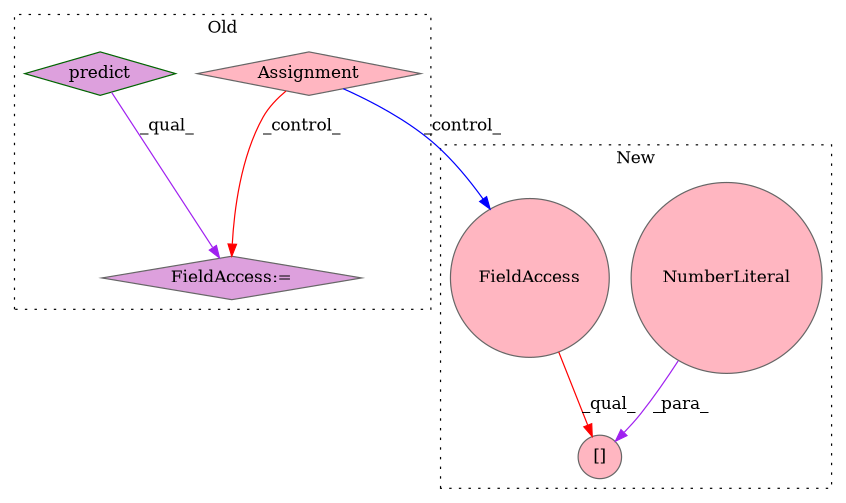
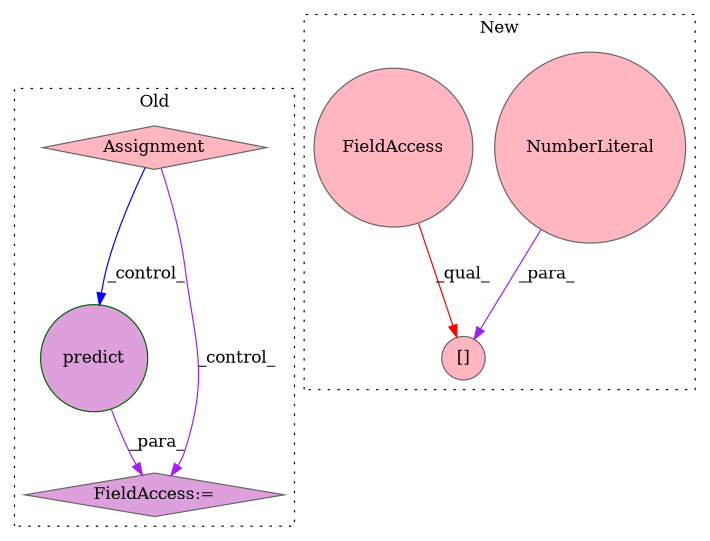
node "predict": shape diamond -> circle
edge "predict" -> "FieldAccess:=": label "_qual_" -> "_para_"
edge "Assignment" -> "FieldAccess": now "Assignment" -> "predict"
edge "Assignment" -> "FieldAccess:=": color red -> purple
